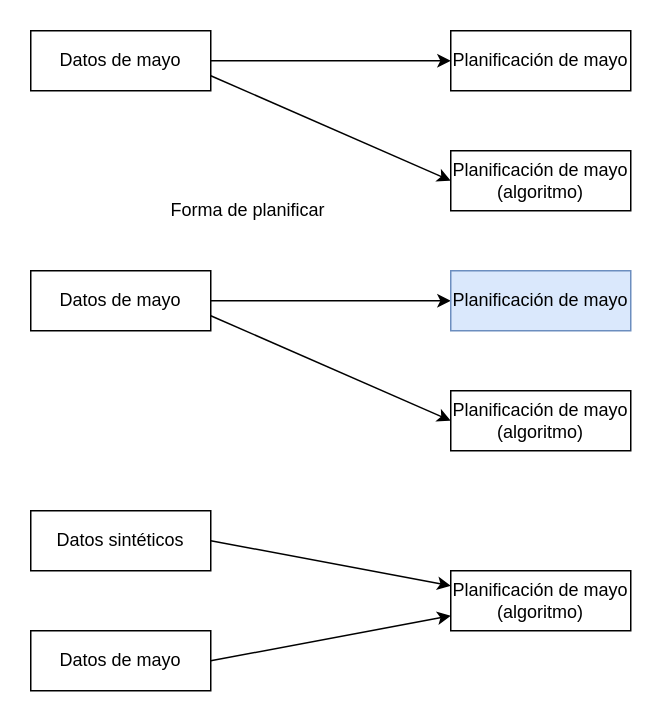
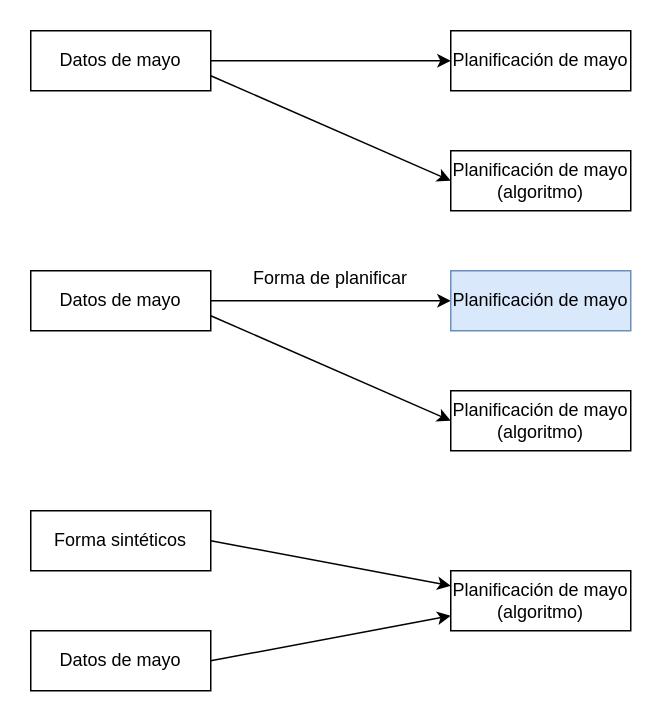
node "Forma de planificar": moved (248, 211) -> (331, 278)
node "Datos sintéticos": label "Datos sintéticos" -> "Forma sintéticos"
